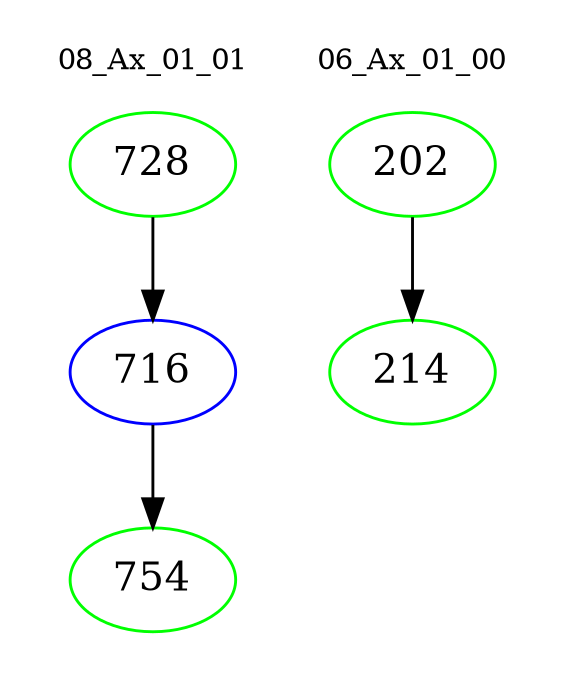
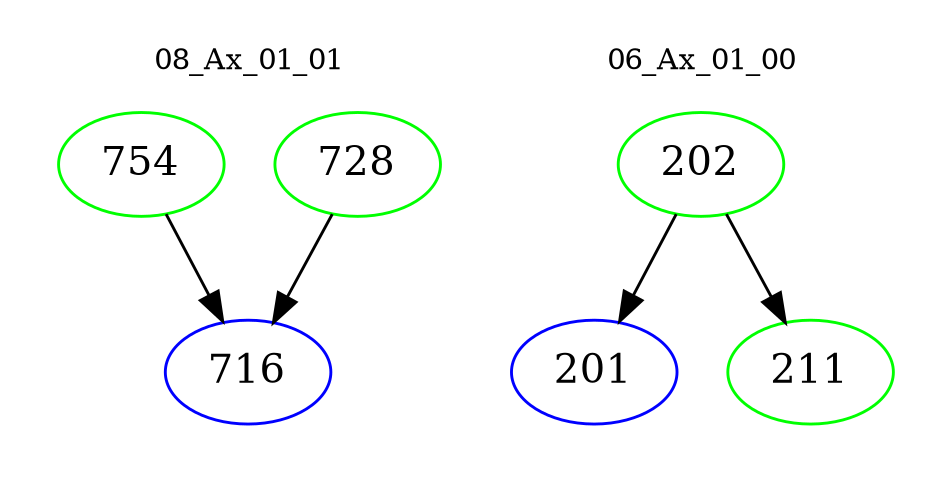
node "214": label "214" -> "211"
node "201": added
edge "716" -> "754": reversed
